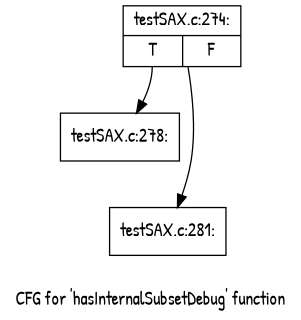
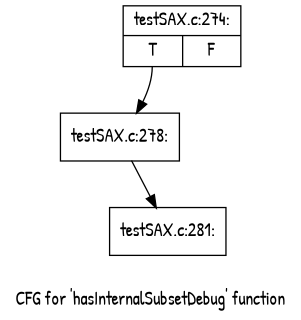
edge "testSAX.c:274:" -> "testSAX.c:281:": now "testSAX.c:278:" -> "testSAX.c:281:"
